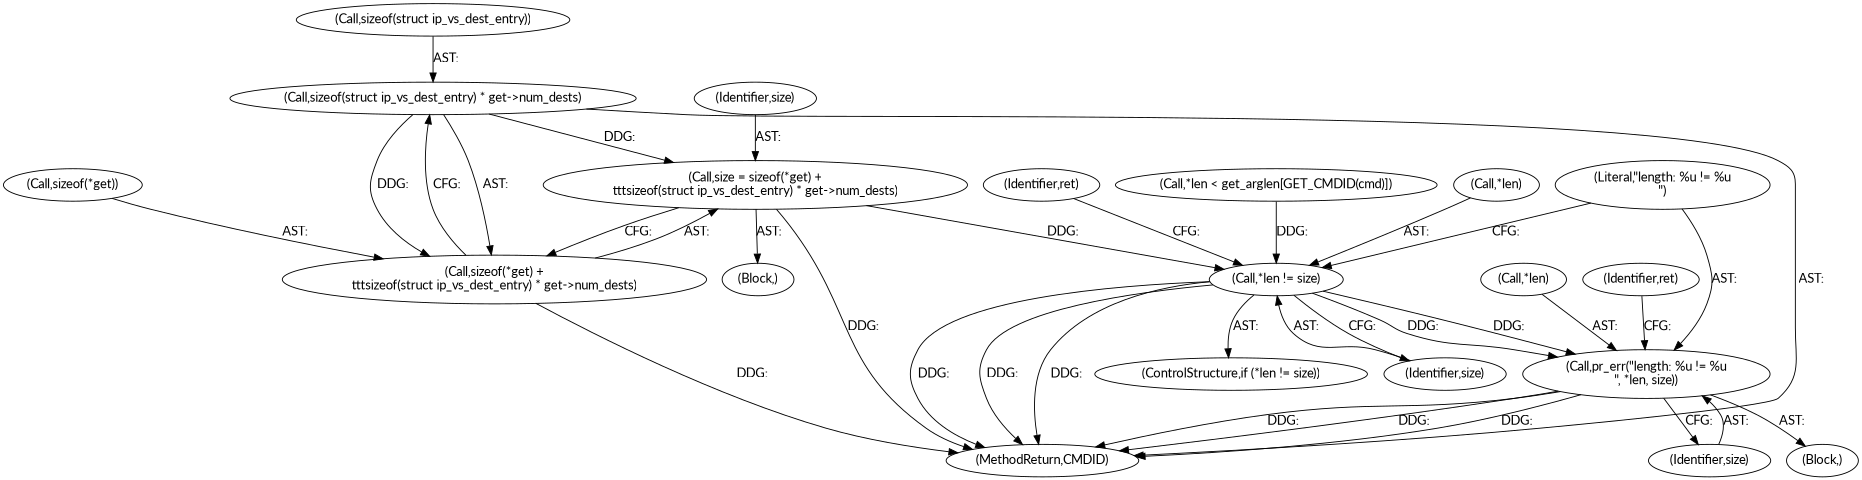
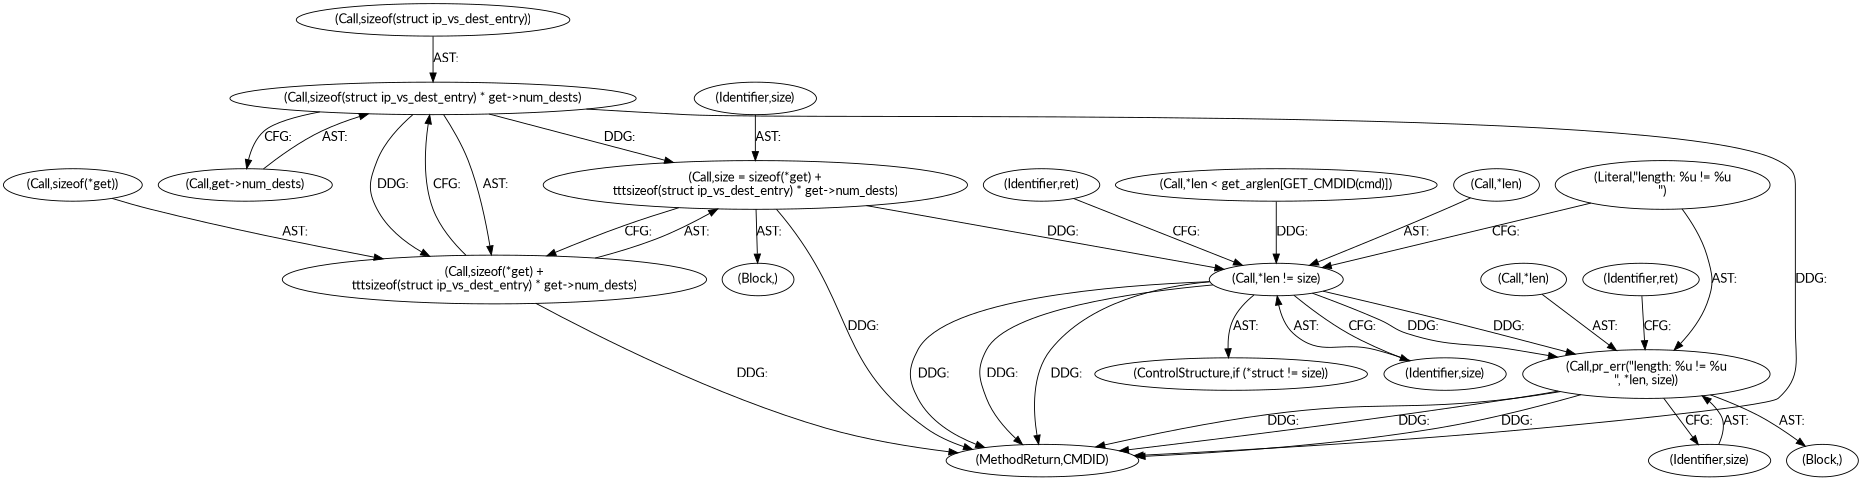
node "(Call,get->num_dests)": added
edge "(Call,sizeof(struct ip_vs_dest_entry) * get->num_dests)" -> "(MethodReturn,CMDID)": label "AST: " -> "DDG: "
node "(ControlStructure,if (*len != size))": label "(ControlStructure,if (*len != size))" -> "(ControlStructure,if (*struct != size))"
